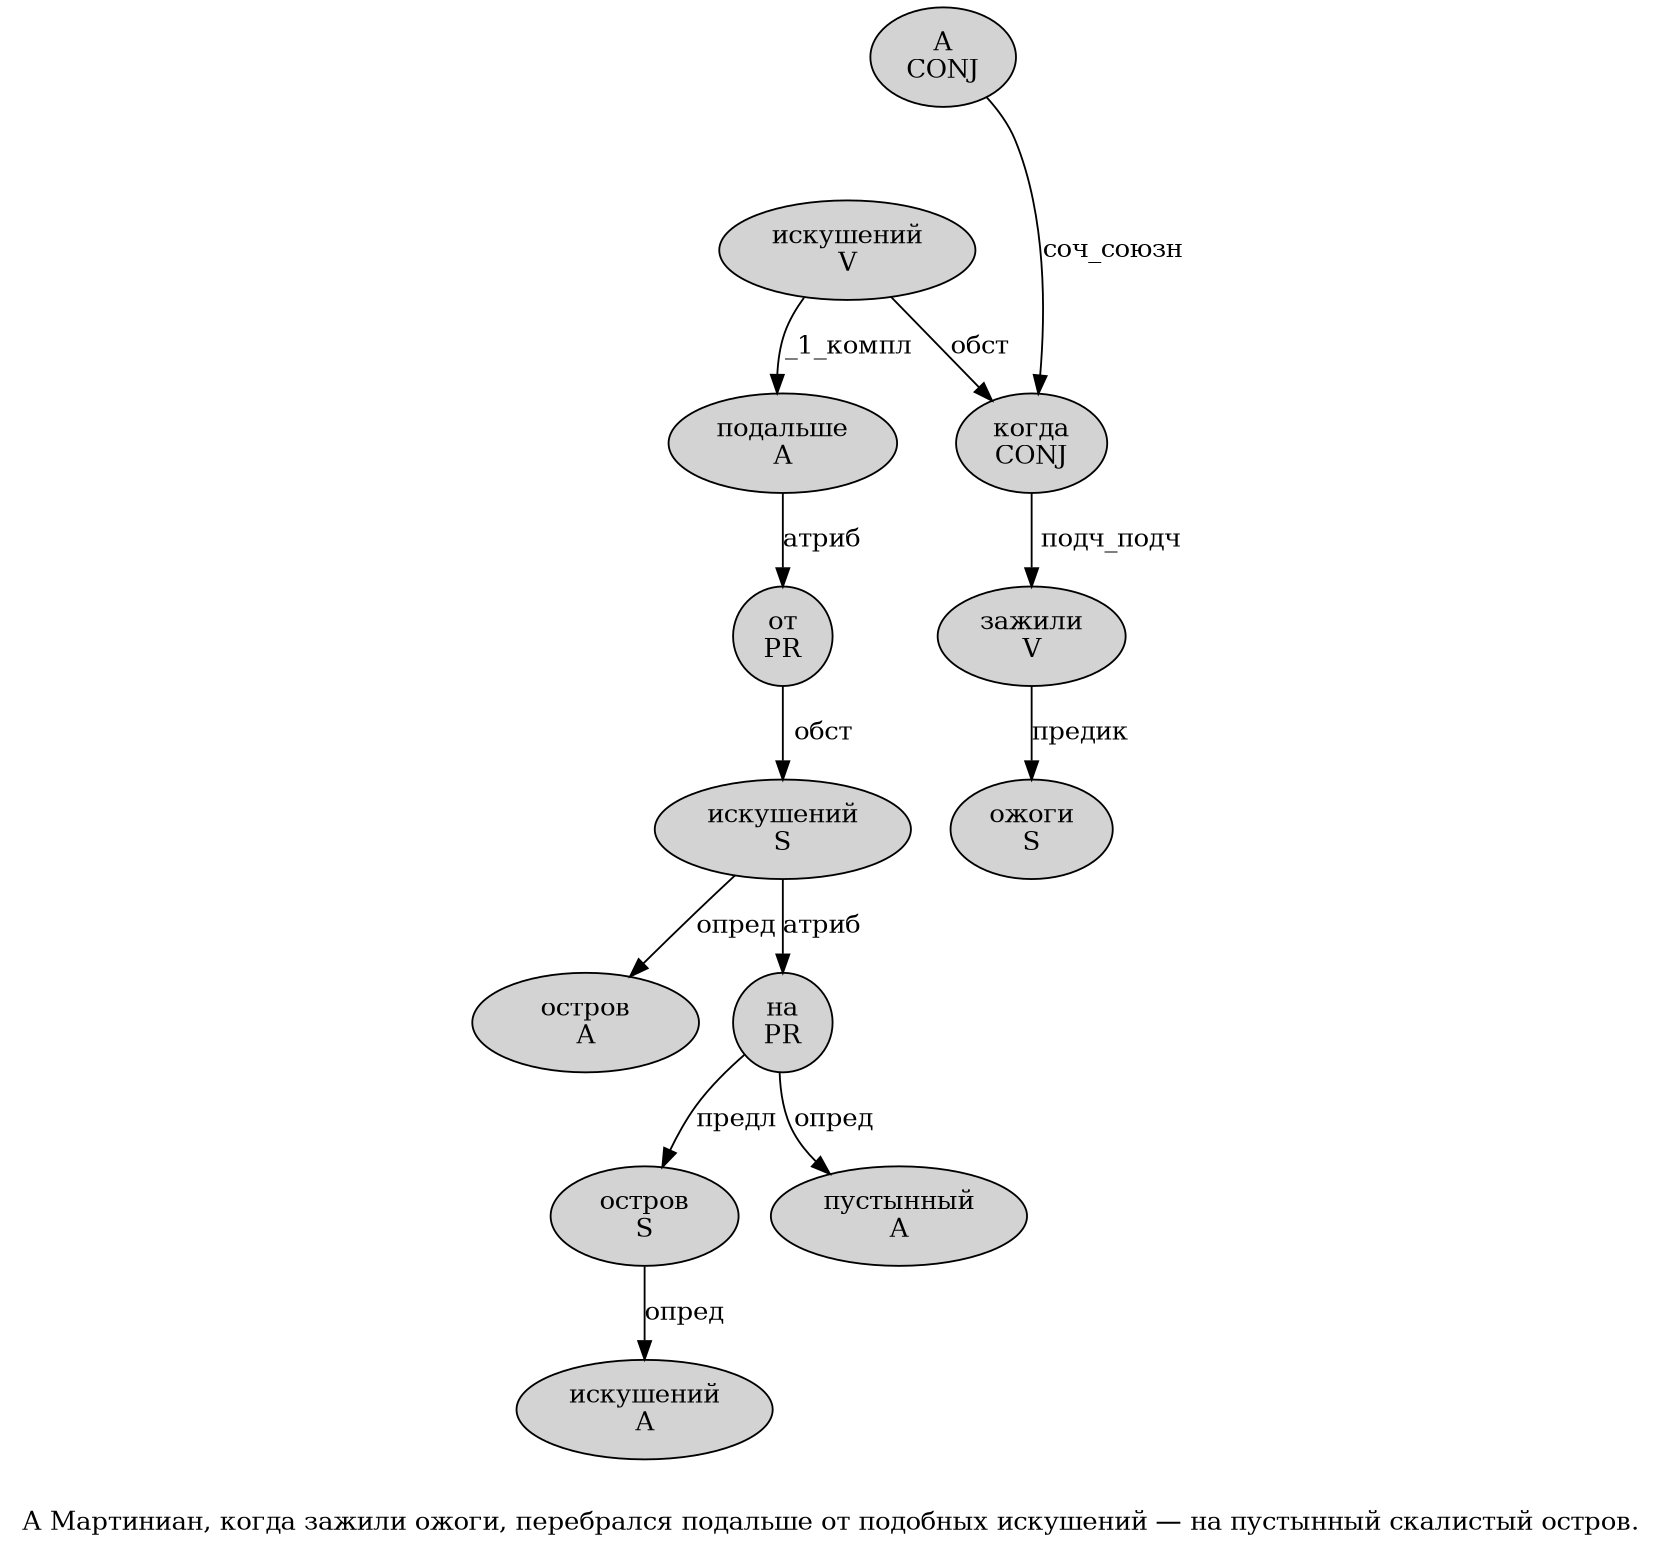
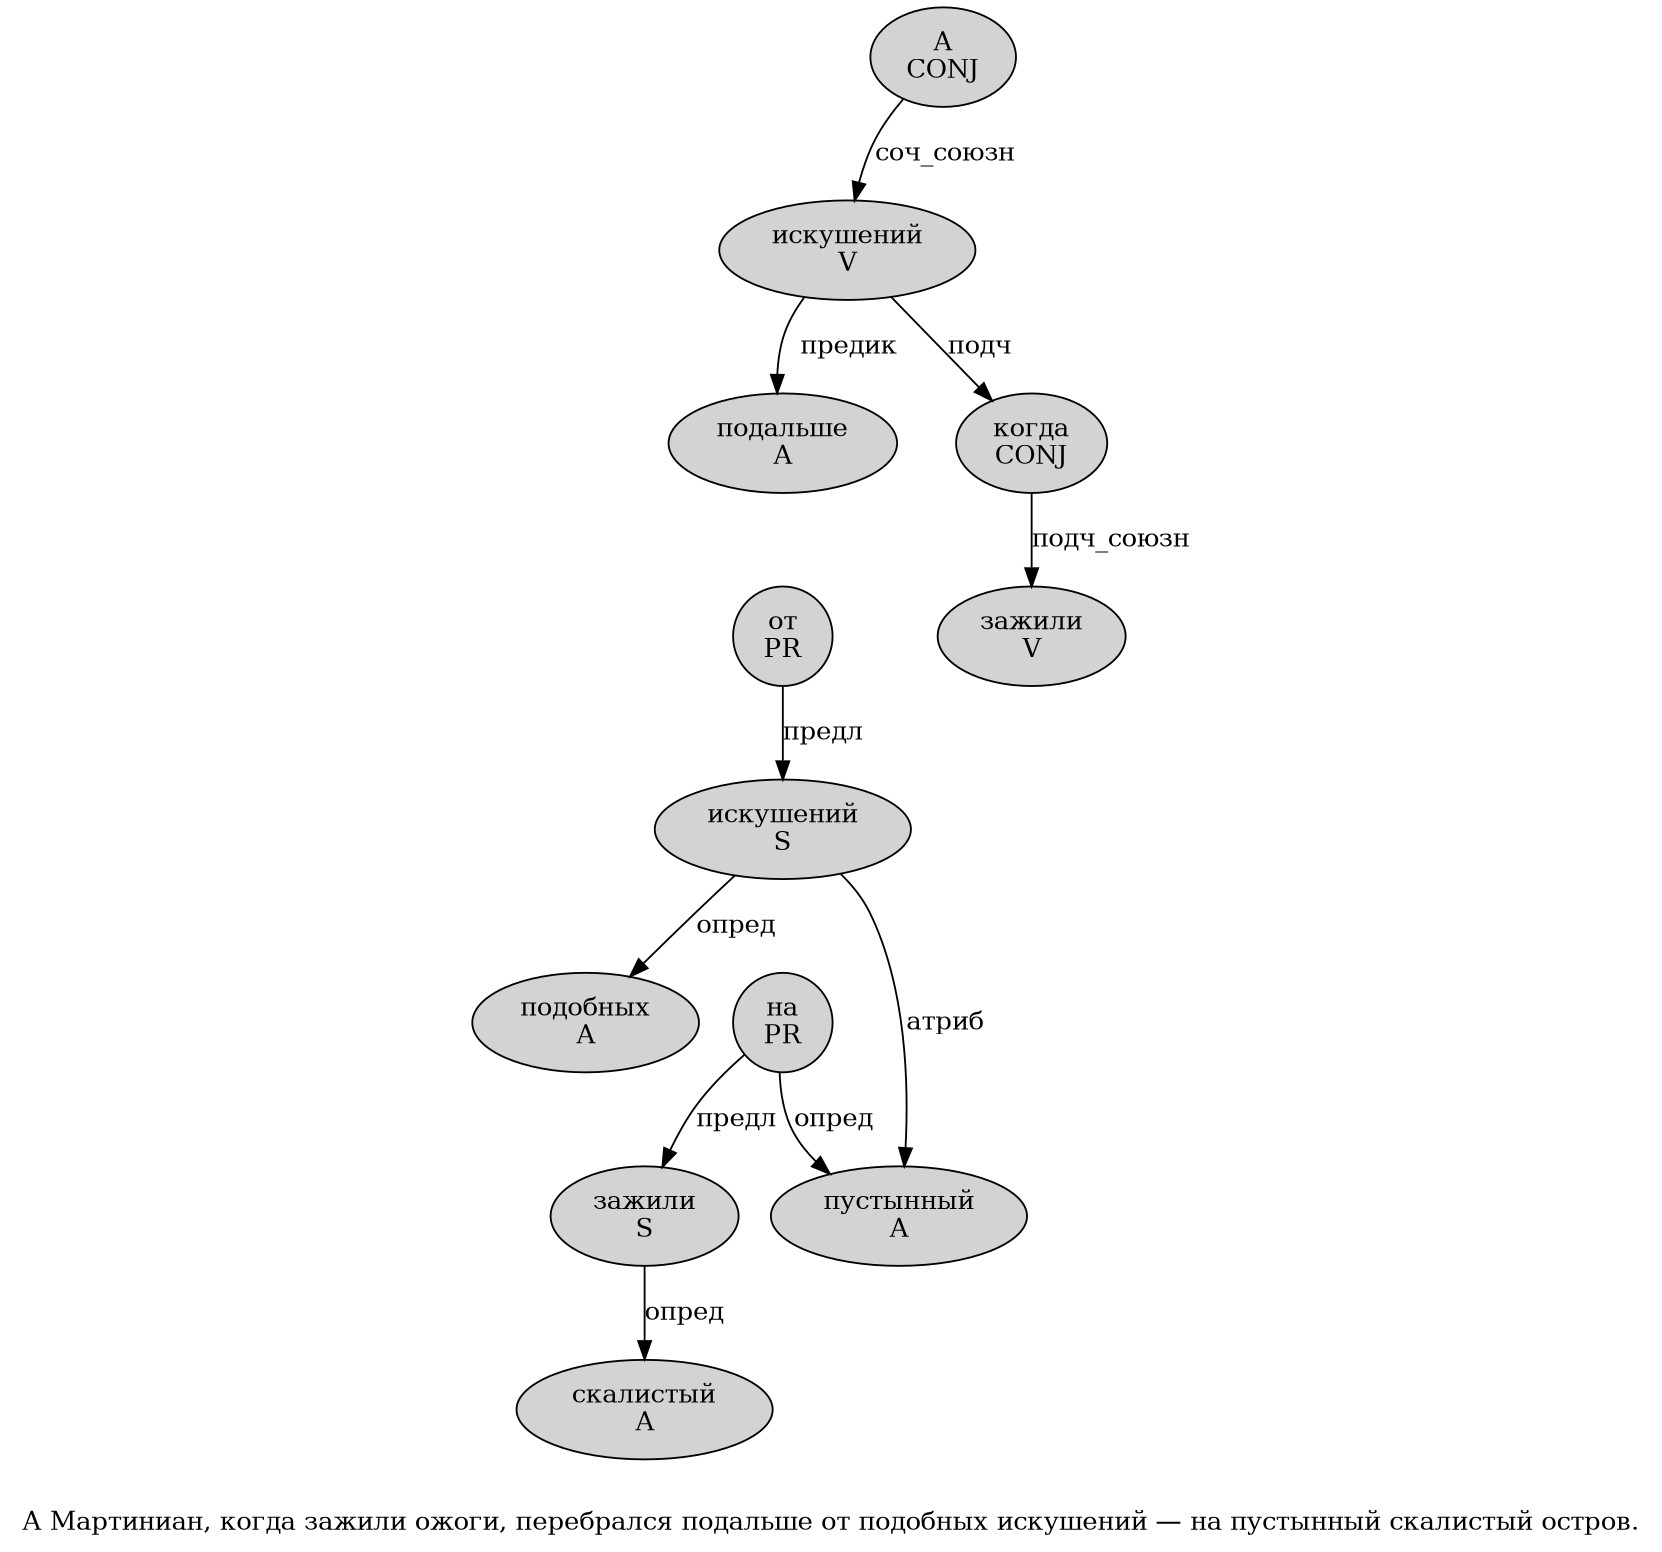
edge "А CONJ" -> "когда CONJ": now "А CONJ" -> "искушений V"
edge "искушений V" -> "подальше A": label "_1_компл" -> "предик"
edge "искушений V" -> "когда CONJ": label "обст" -> "подч"
edge "подальше A" -> "от PR": removed, label "атриб"
edge "когда CONJ" -> "зажили V": label "подч_подч" -> "подч_союзн"
edge "от PR" -> "искушений S": label "обст" -> "предл"
node "ожоги S": removed
edge "искушений S" -> "на PR": now "искушений S" -> "пустынный A"
node "остров A": label "остров A" -> "подобных A"
node "остров S": label "остров S" -> "зажили S"
node "искушений A": label "искушений A" -> "скалистый A"
